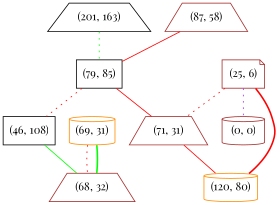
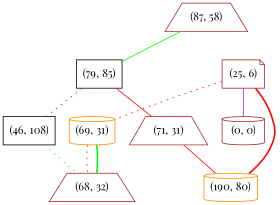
node "(201, 163)": removed
edge "(87, 58)" -- "(79, 85)": color red -> green
edge "(25, 6)" -- "(71, 31)": now "(25, 6)" -- "(69, 31)"
edge "(25, 6)" -- "(0, 0)": style dotted -> solid
edge "(46, 108)" -- "(68, 32)": style solid -> dotted
node "(120, 80)": label "(120, 80)" -> "(190, 80)"
